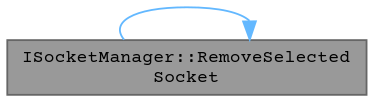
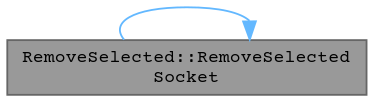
node "ISocketManager::RemoveSelected Socket": label "ISocketManager::RemoveSelected Socket" -> "RemoveSelected::RemoveSelected Socket"
